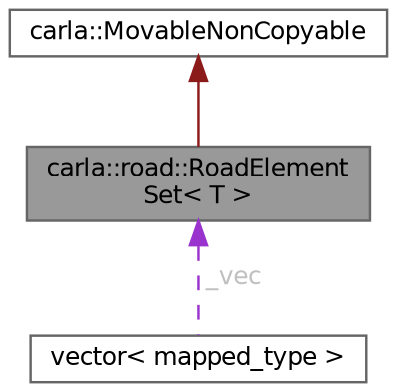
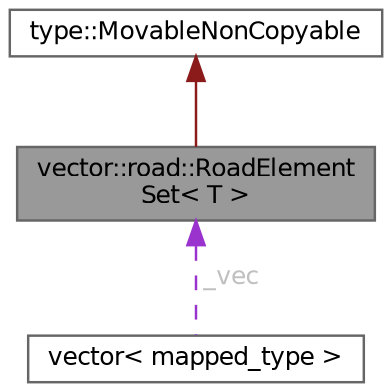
node "carla::MovableNonCopyable": label "carla::MovableNonCopyable" -> "type::MovableNonCopyable"
node "carla::road::RoadElement Set< T >": label "carla::road::RoadElement Set< T >" -> "vector::road::RoadElement Set< T >"
